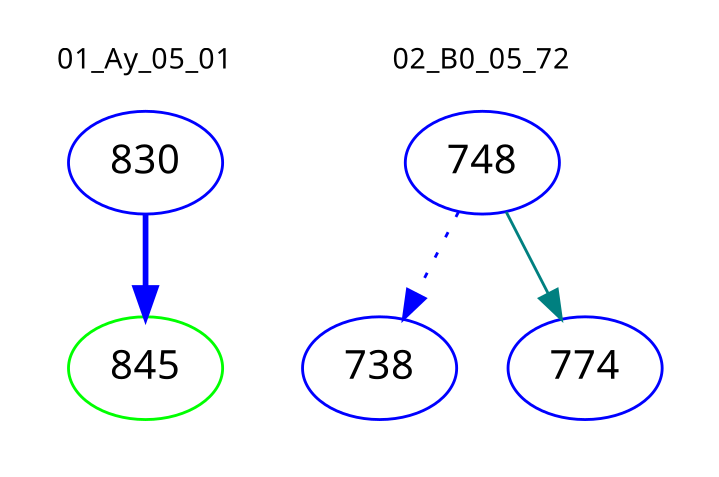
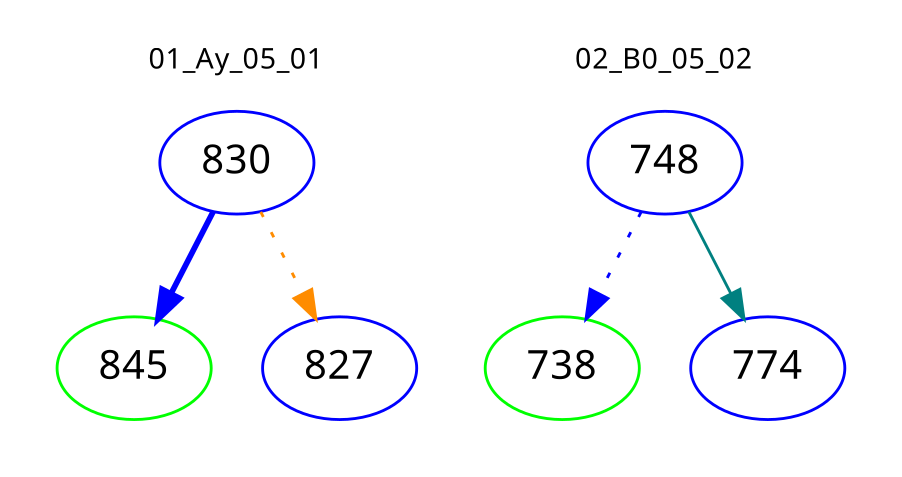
cluster "02_B0_05_72": label "02_B0_05_72" -> "02_B0_05_02"
node "827": added
node "738": color blue -> green
